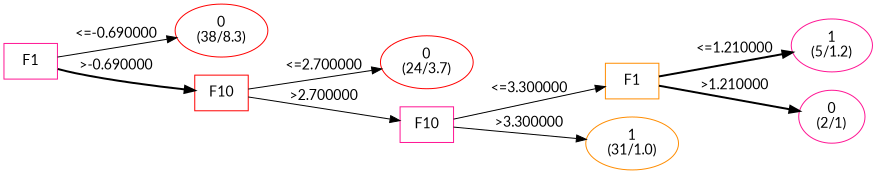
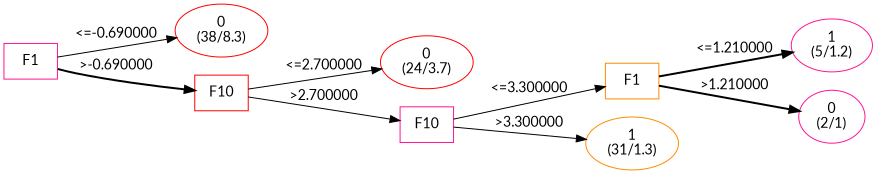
node "1 (31/1.0)": label "1 (31/1.0)" -> "1 (31/1.3)"
